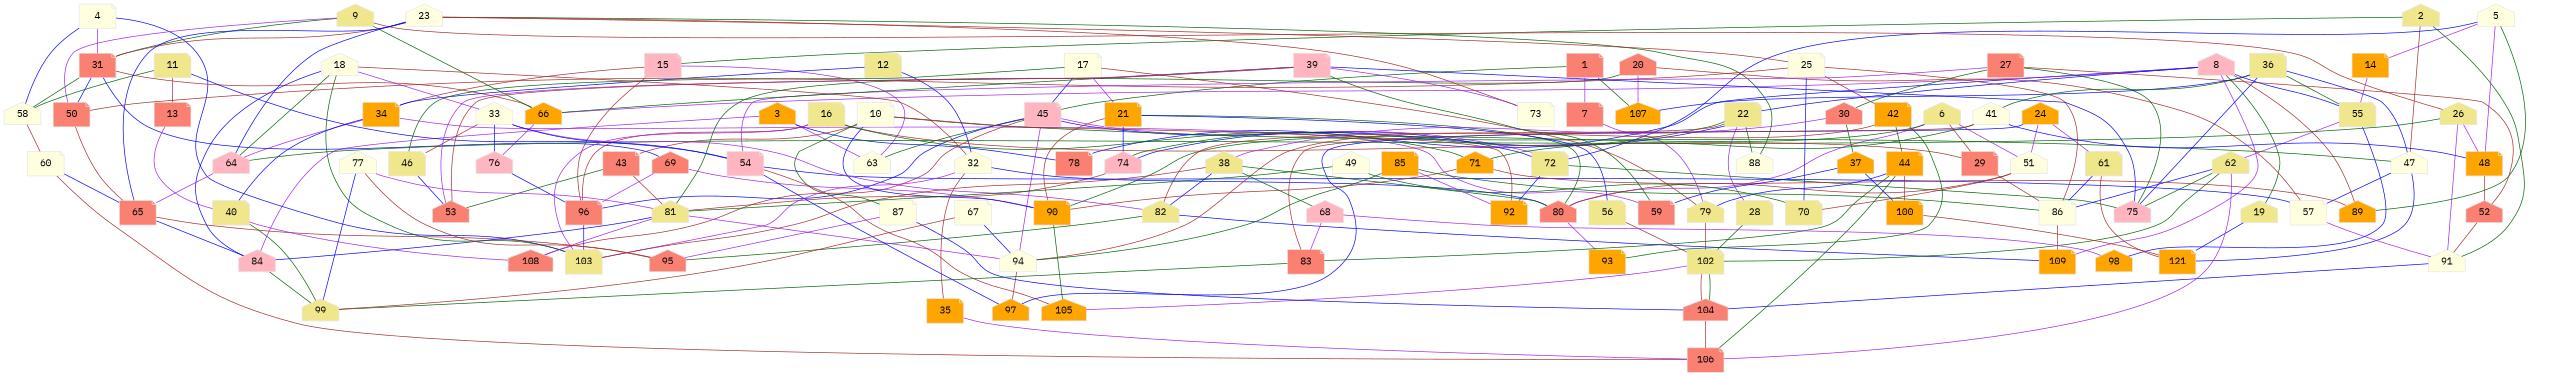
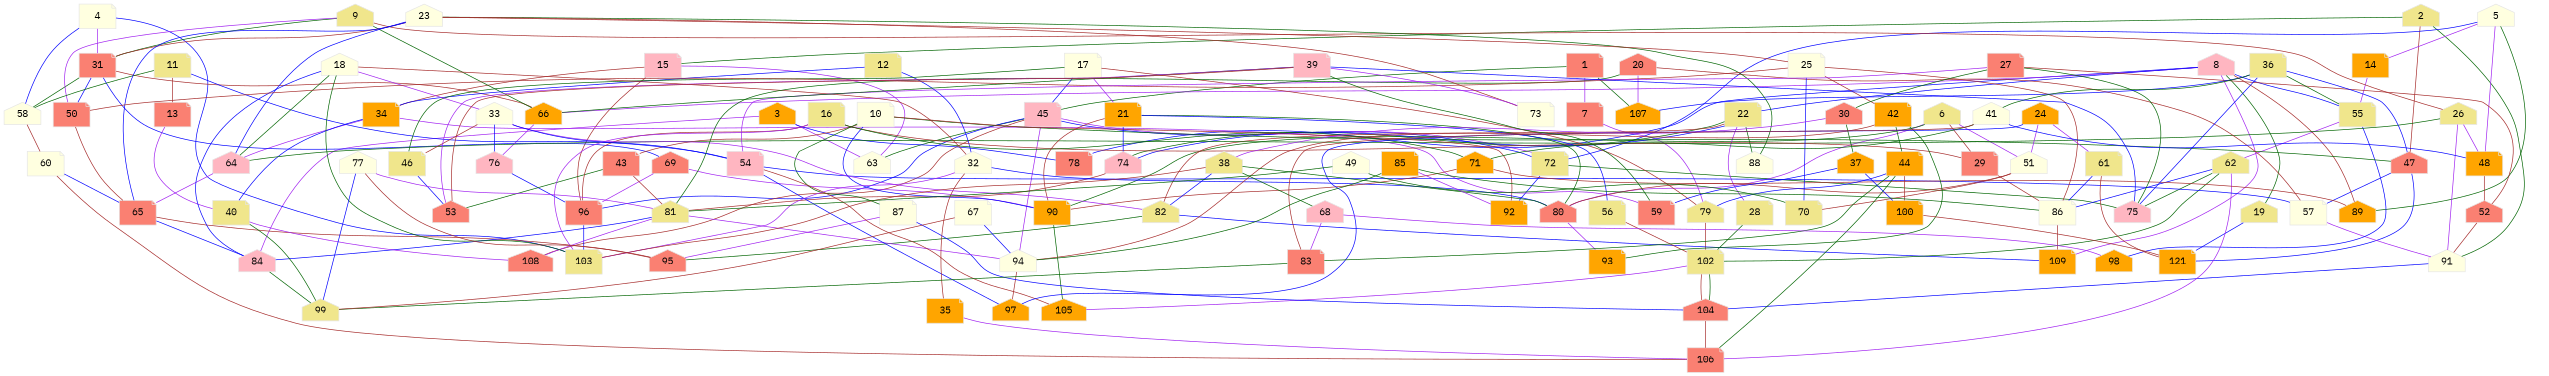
node "47": fillcolor lightyellow -> salmon
